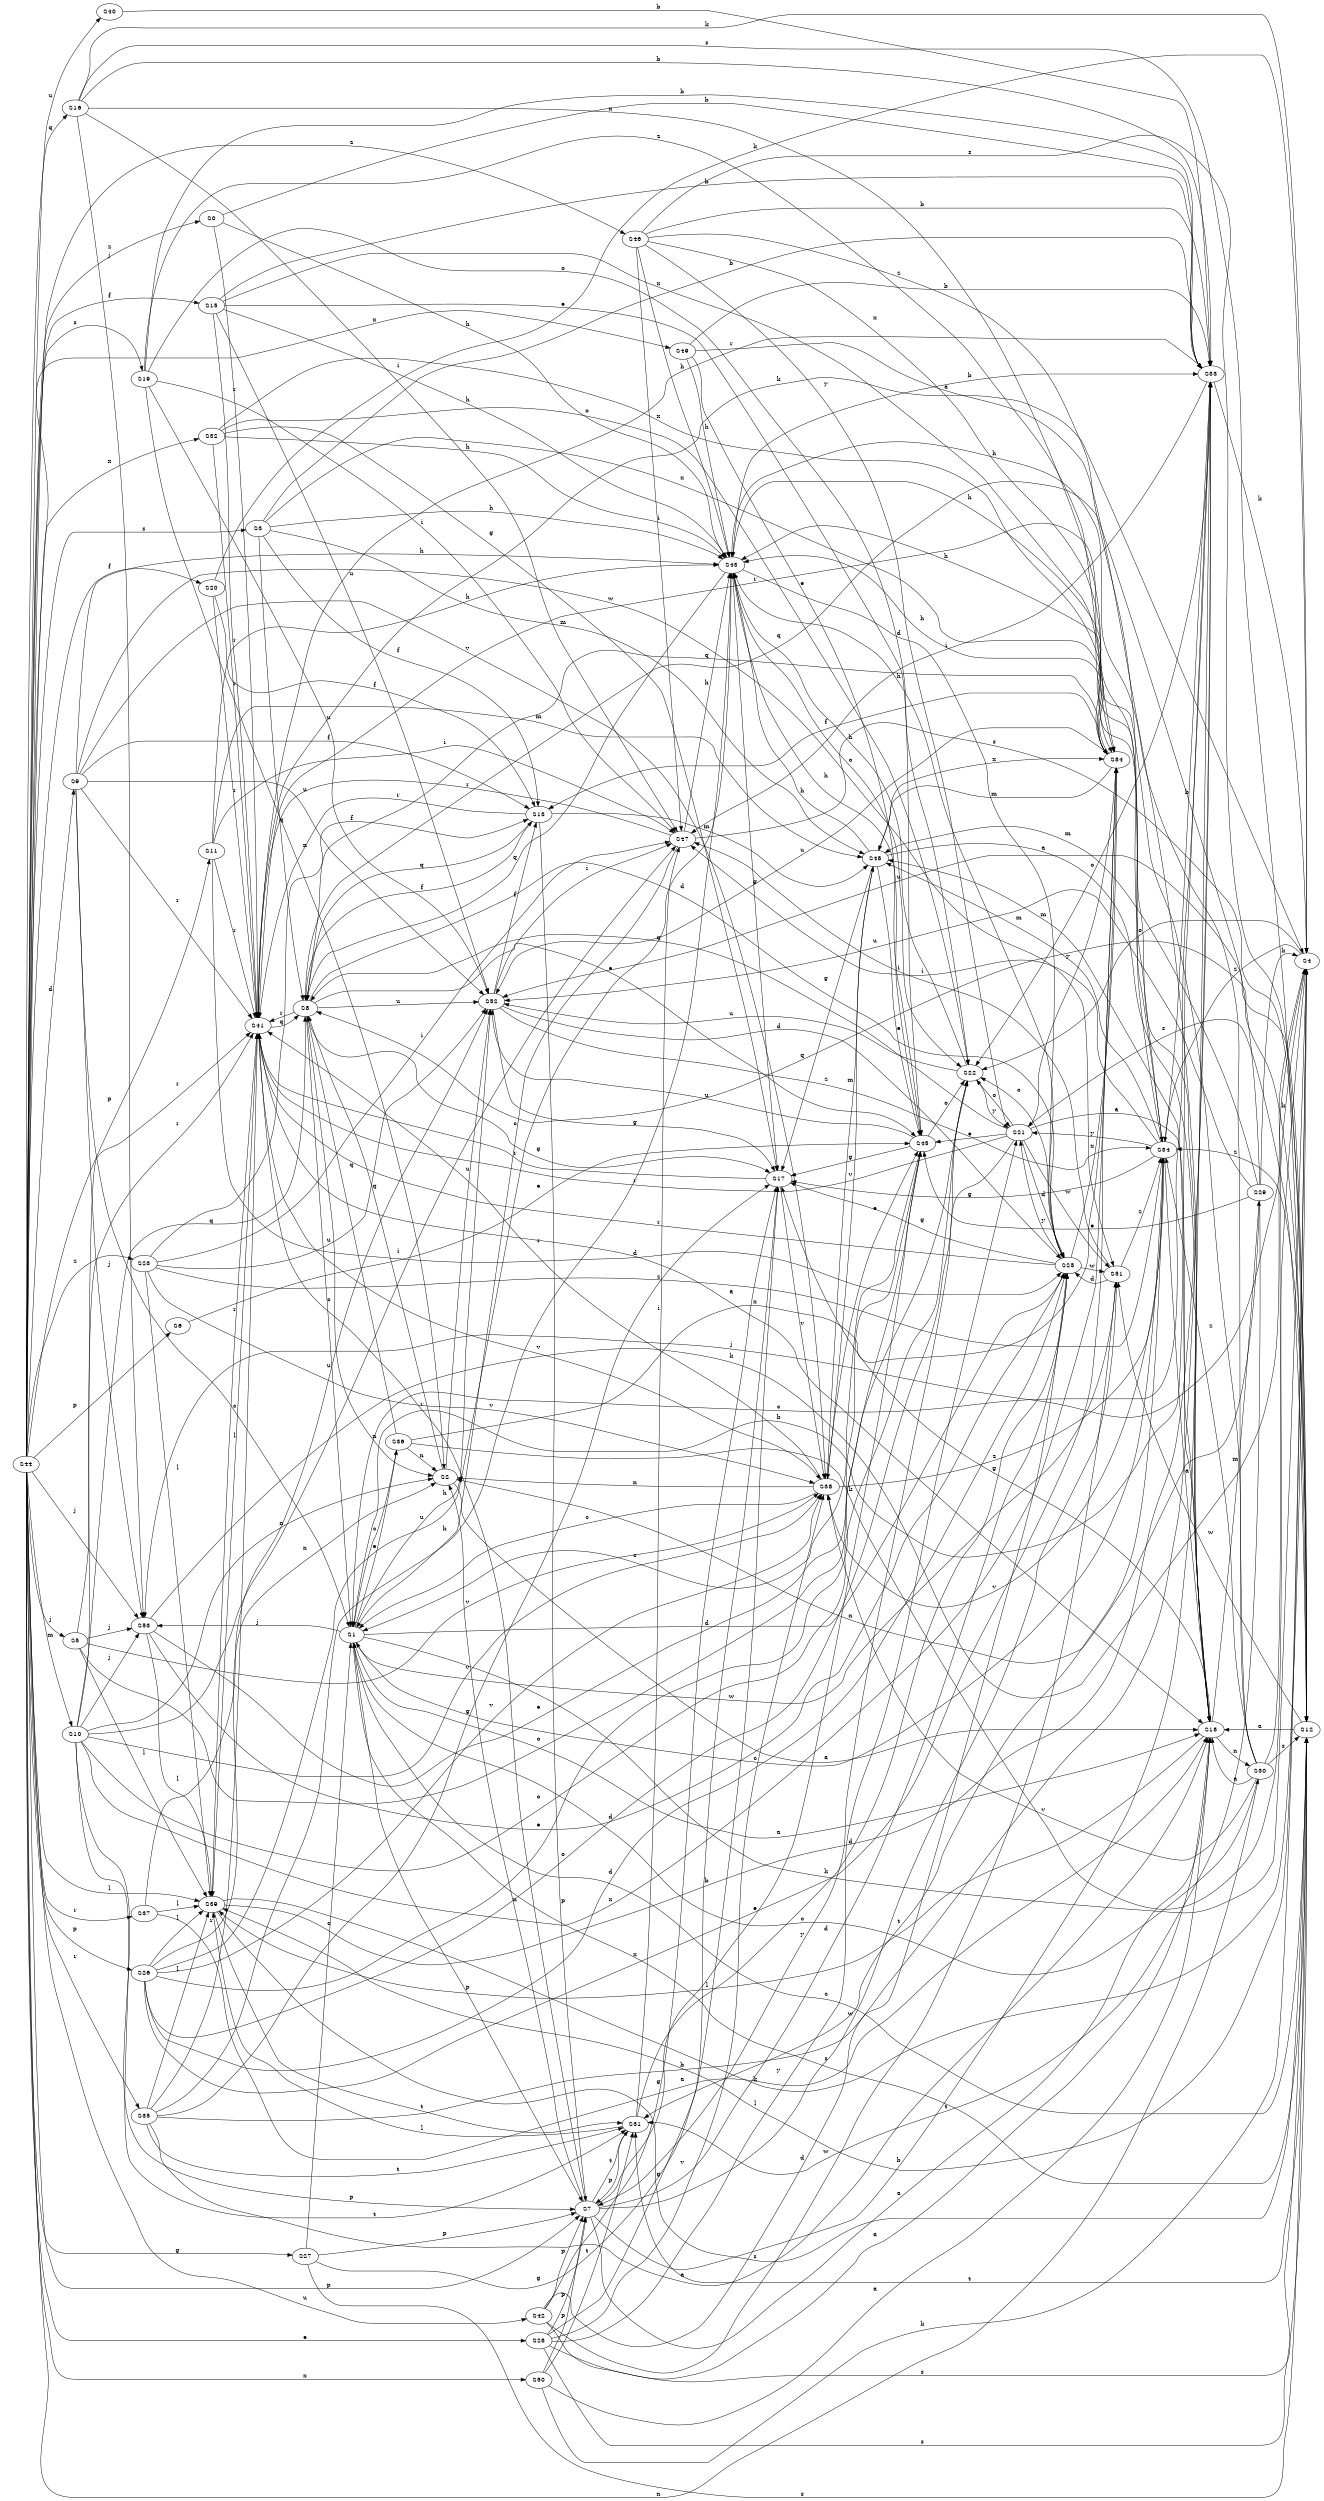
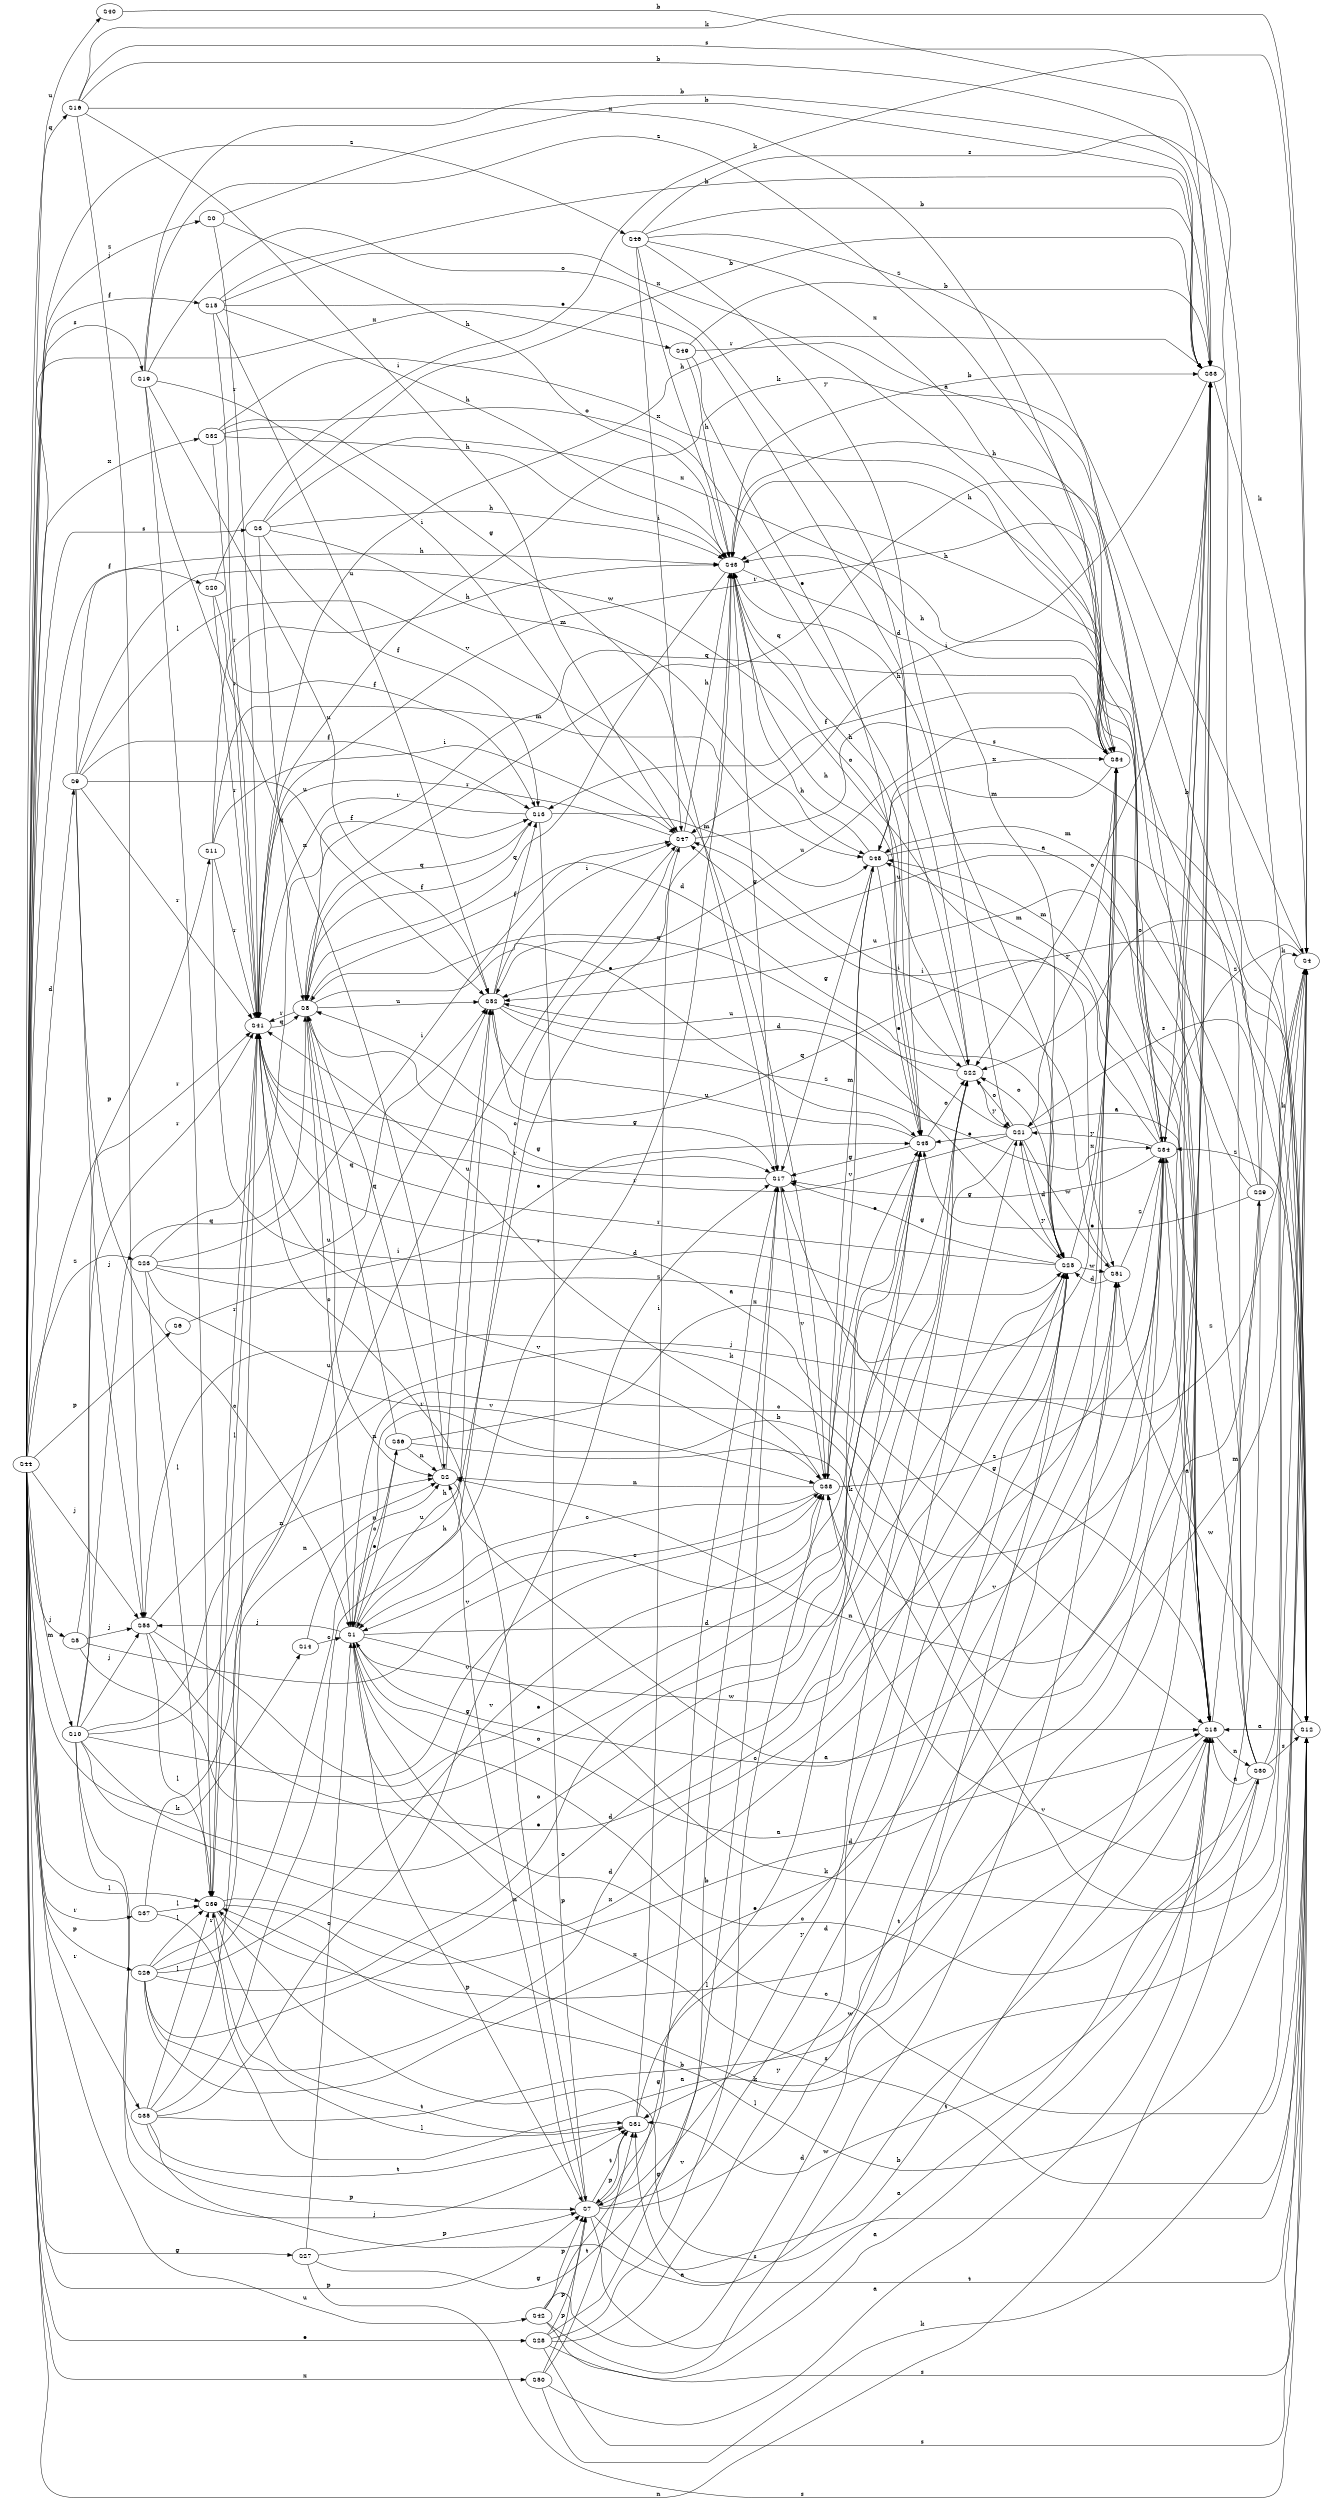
node "S14": added
edge "S5" -> "S39": now "S19" -> "S39"
edge "S10" -> "S31": label "t" -> "j"
